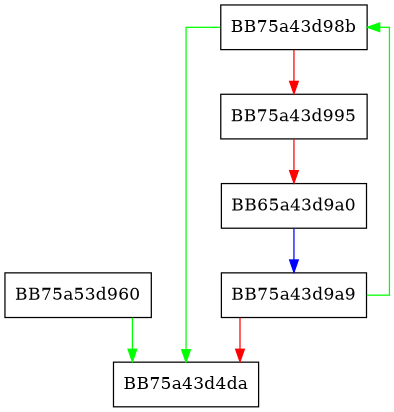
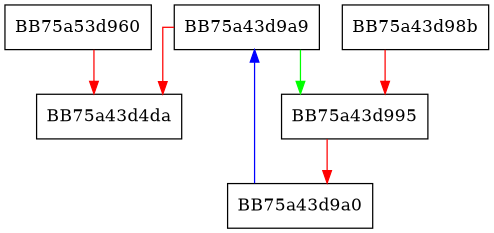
edge "BB75a43d9a9" -> "BB75a43d98b": now "BB75a43d9a9" -> "BB75a43d995"
edge "BB75a43d98b" -> "BB75a43d4da": removed
node "BB65a43d9a0": label "BB65a43d9a0" -> "BB75a43d9a0"
edge "BB75a53d960" -> "BB75a43d4da": color green -> red
